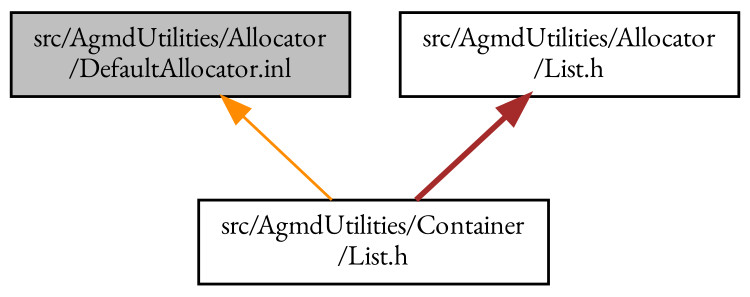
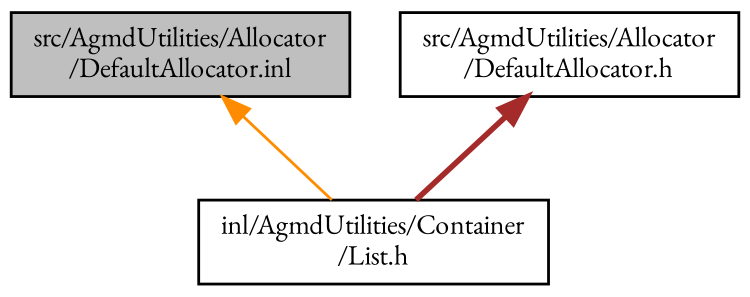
node "src/AgmdUtilities/Allocator /List.h": label "src/AgmdUtilities/Allocator /List.h" -> "src/AgmdUtilities/Allocator /DefaultAllocator.h"
node "src/AgmdUtilities/Container /List.h": label "src/AgmdUtilities/Container /List.h" -> "inl/AgmdUtilities/Container /List.h"
